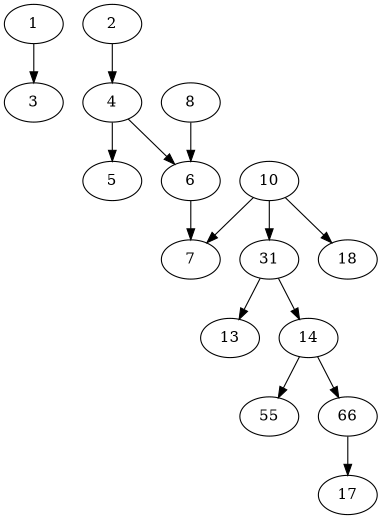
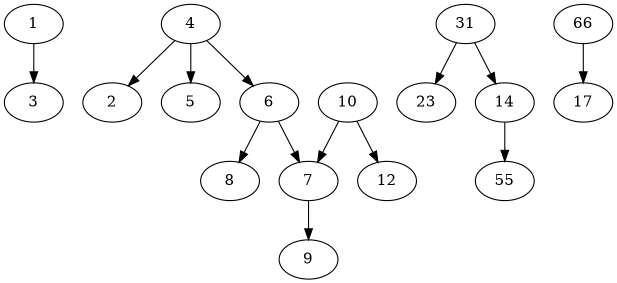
edge "2" -> "4": reversed
edge "8" -> "6": reversed
edge "10" -> "31": removed
node "9": added
node "18": label "18" -> "12"
node "13": label "13" -> "23"
edge "14" -> "66": removed
